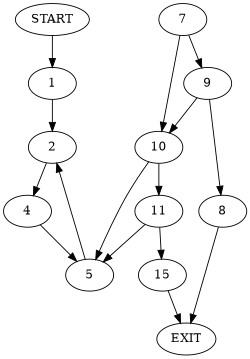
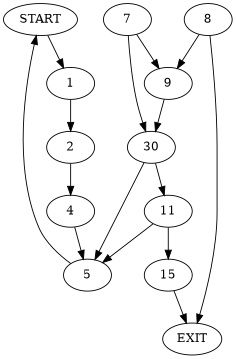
edge "9" -> "8": reversed
node "10": label "10" -> "30"
edge "5" -> "2": now "5" -> "START"
